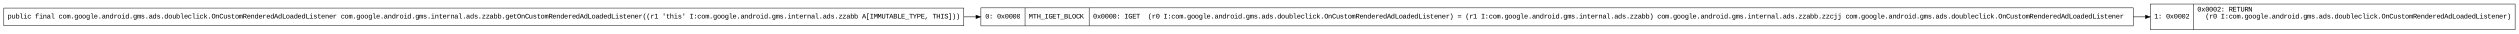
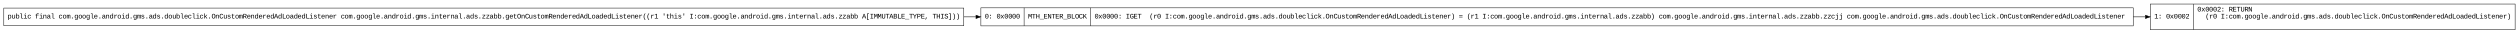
node "0: 0x0000": text "MTH_IGET_BLOCK" -> "MTH_ENTER_BLOCK"
